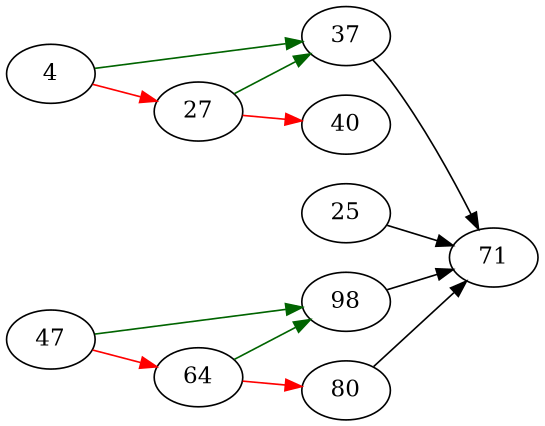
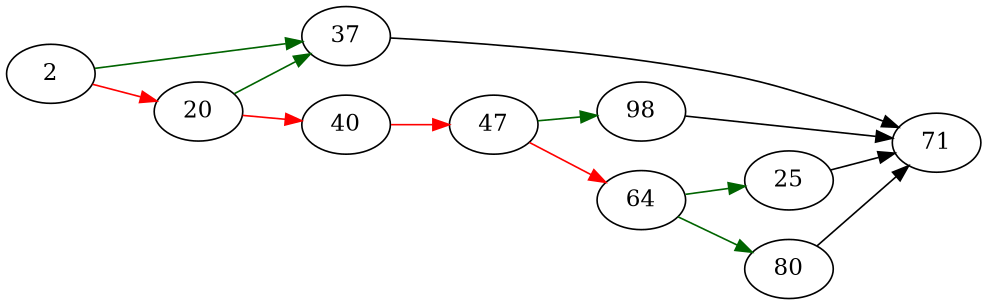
node "4": label "4" -> "2"
node "27": label "27" -> "20"
edge "40" -> "47": added
edge "64" -> "98": now "64" -> "25"
edge "64" -> "80": color red -> darkgreen
